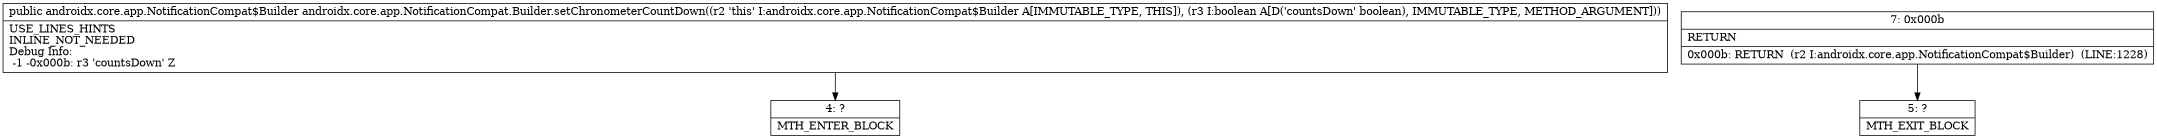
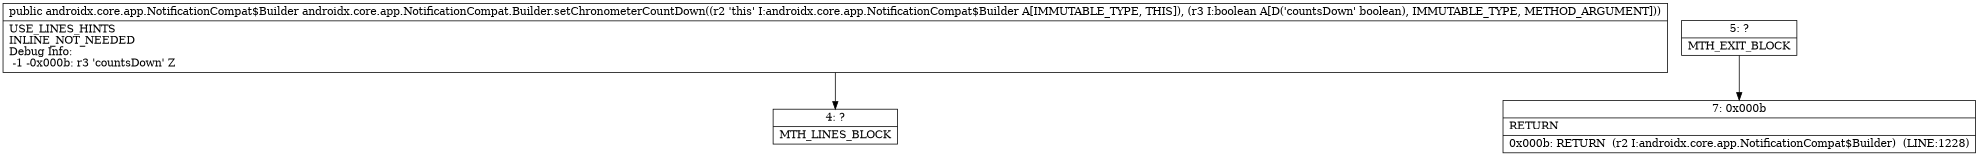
edge "7: 0x000b" -> "5: ?": reversed
node "4: ?": text "MTH_ENTER_BLOCK" -> "MTH_LINES_BLOCK"
